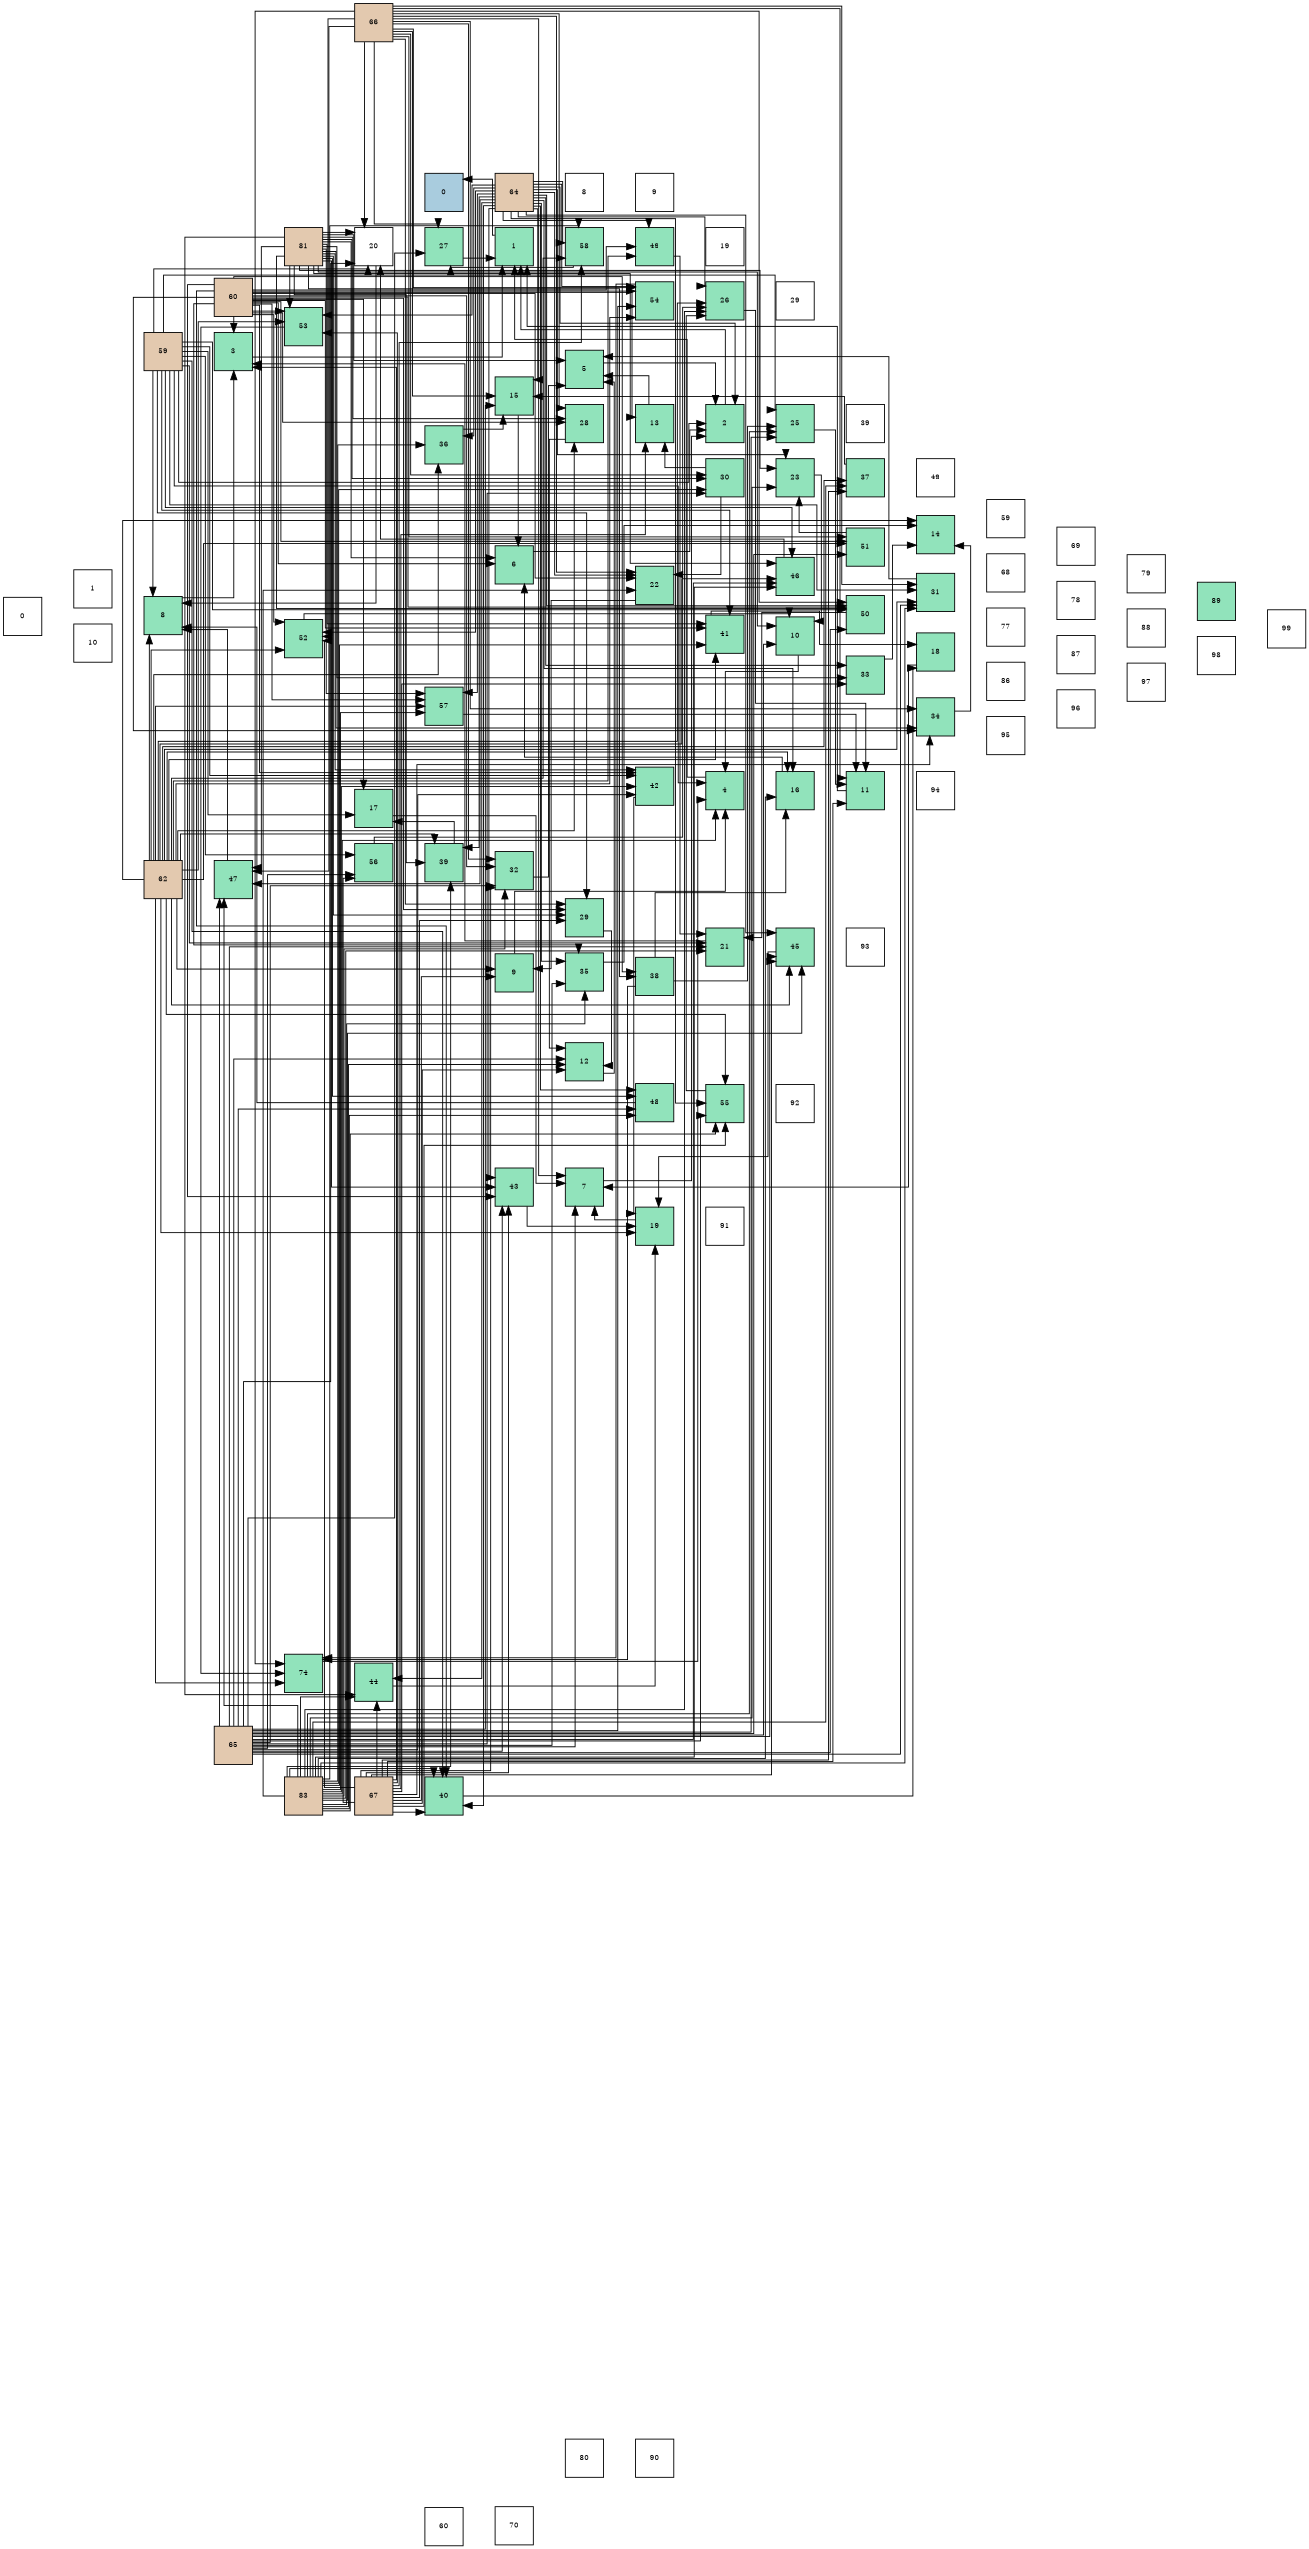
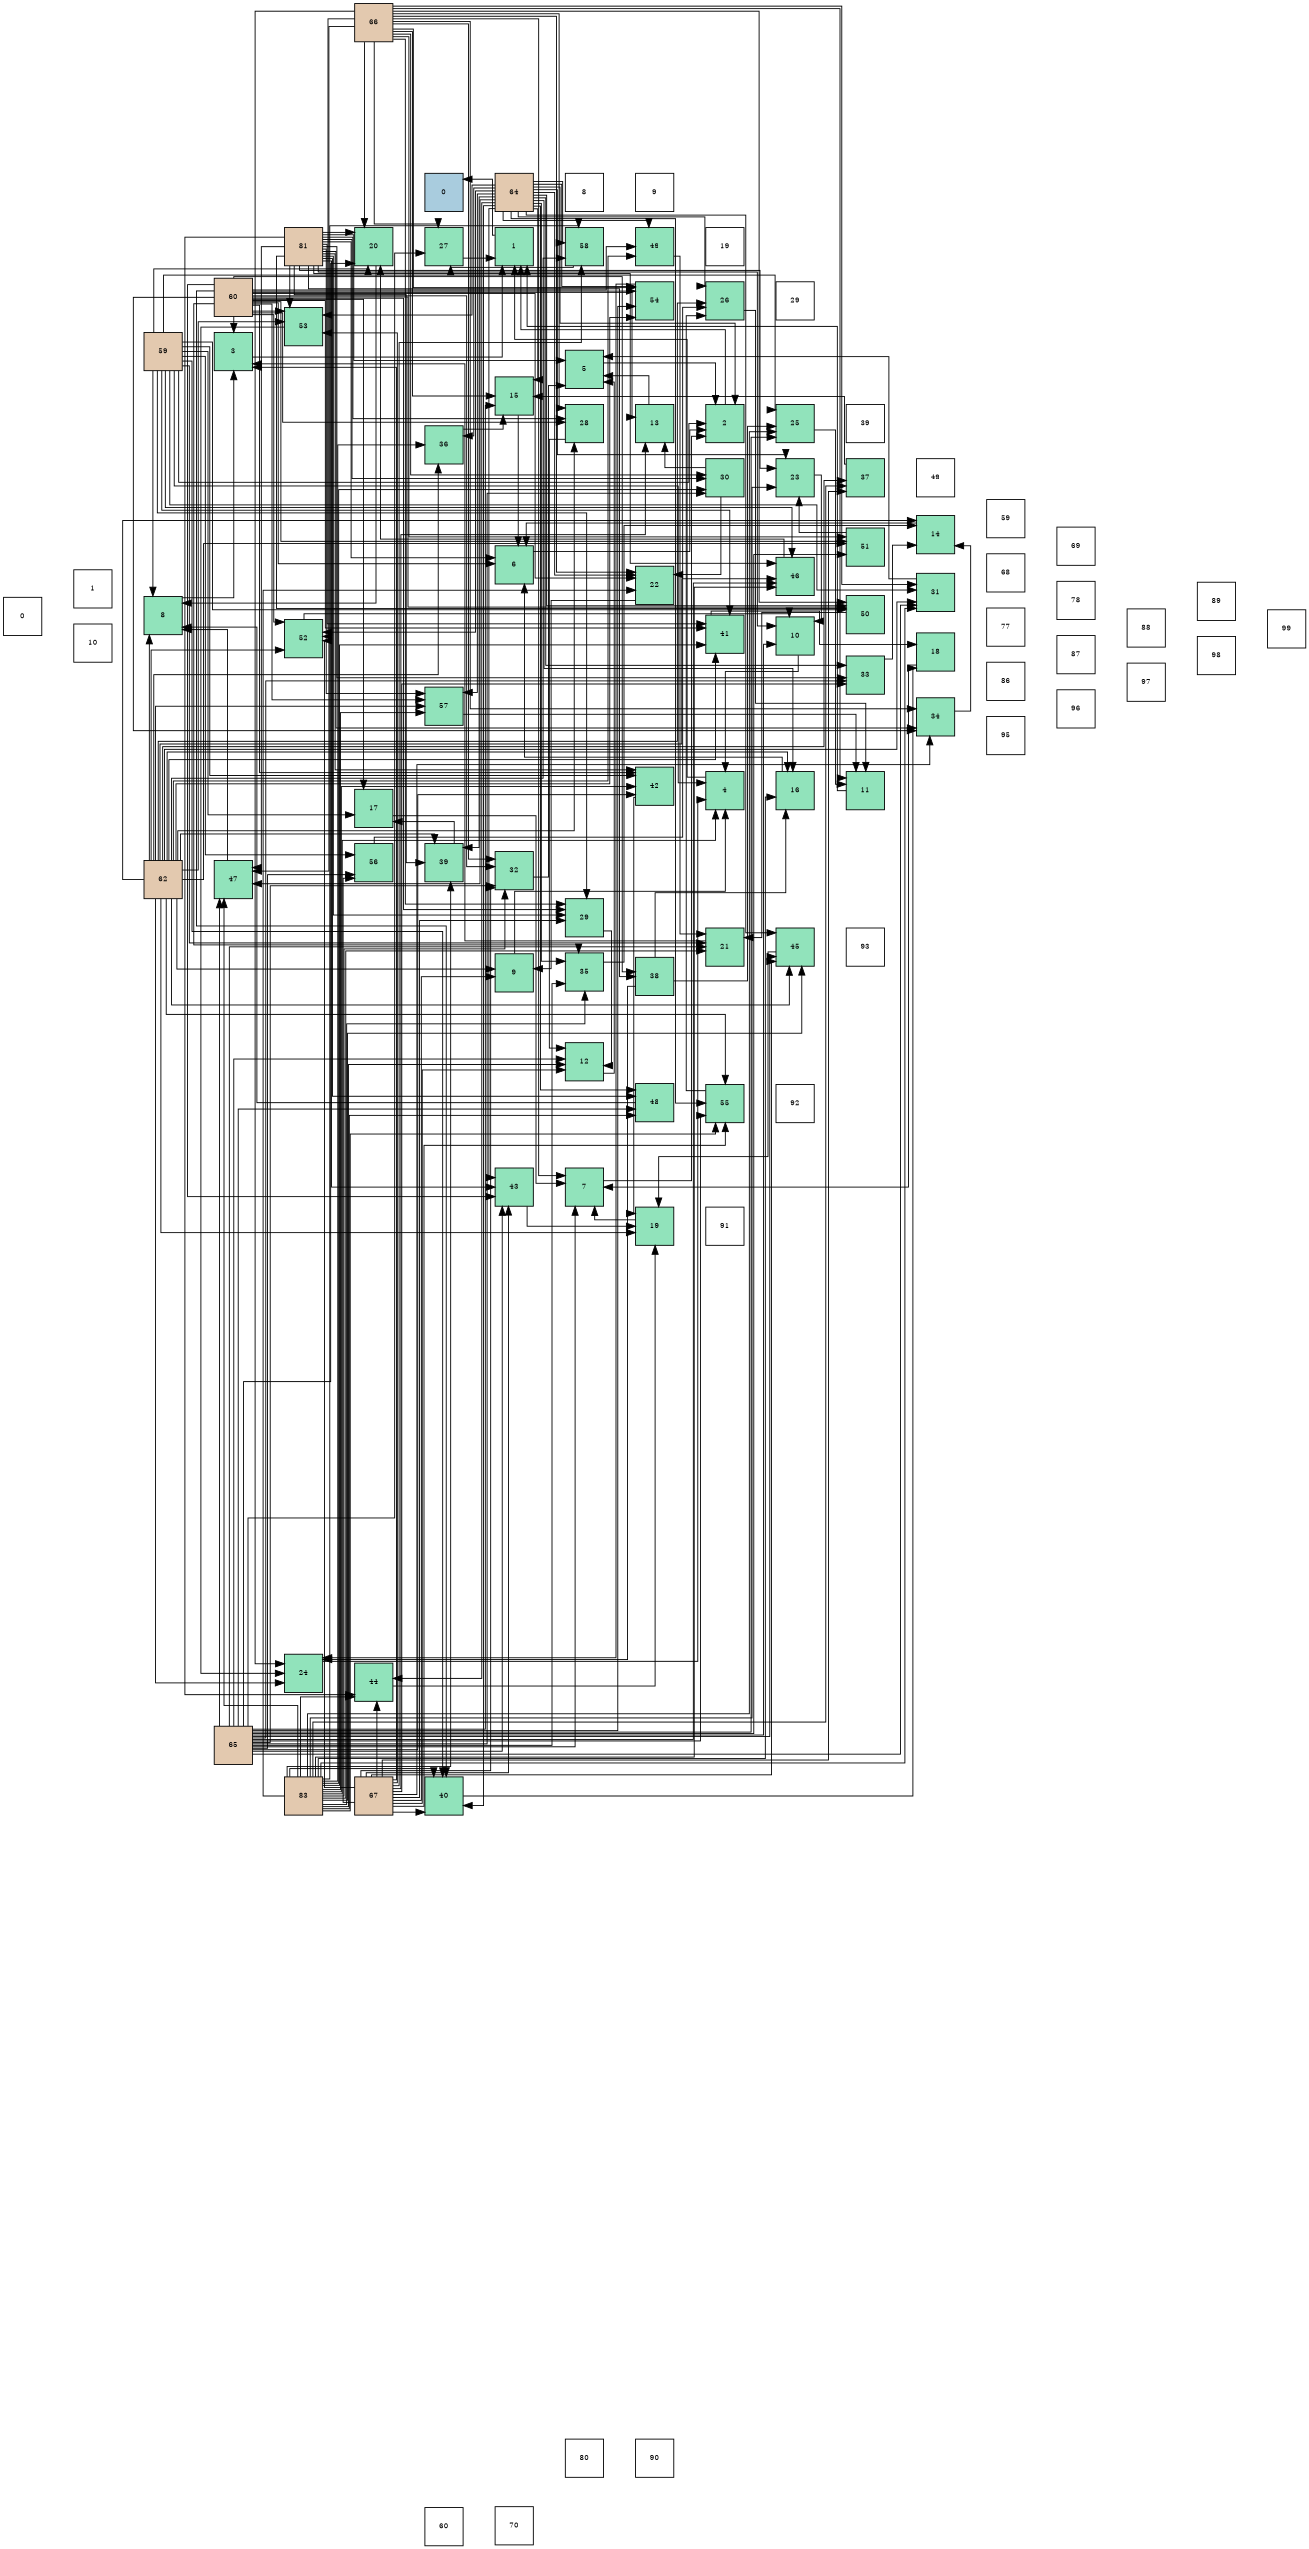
node "20": fillcolor #ffffff -> #91e3bb
edge "14" -> "6": added
node "79": removed
node "89": fillcolor #91e3bb -> #ffffff
node "94": removed
edge "83" -> "26": removed
edge "65" -> "50": now "65" -> "33"
edge "67" -> "11": removed
node "74": label "74" -> "24"
